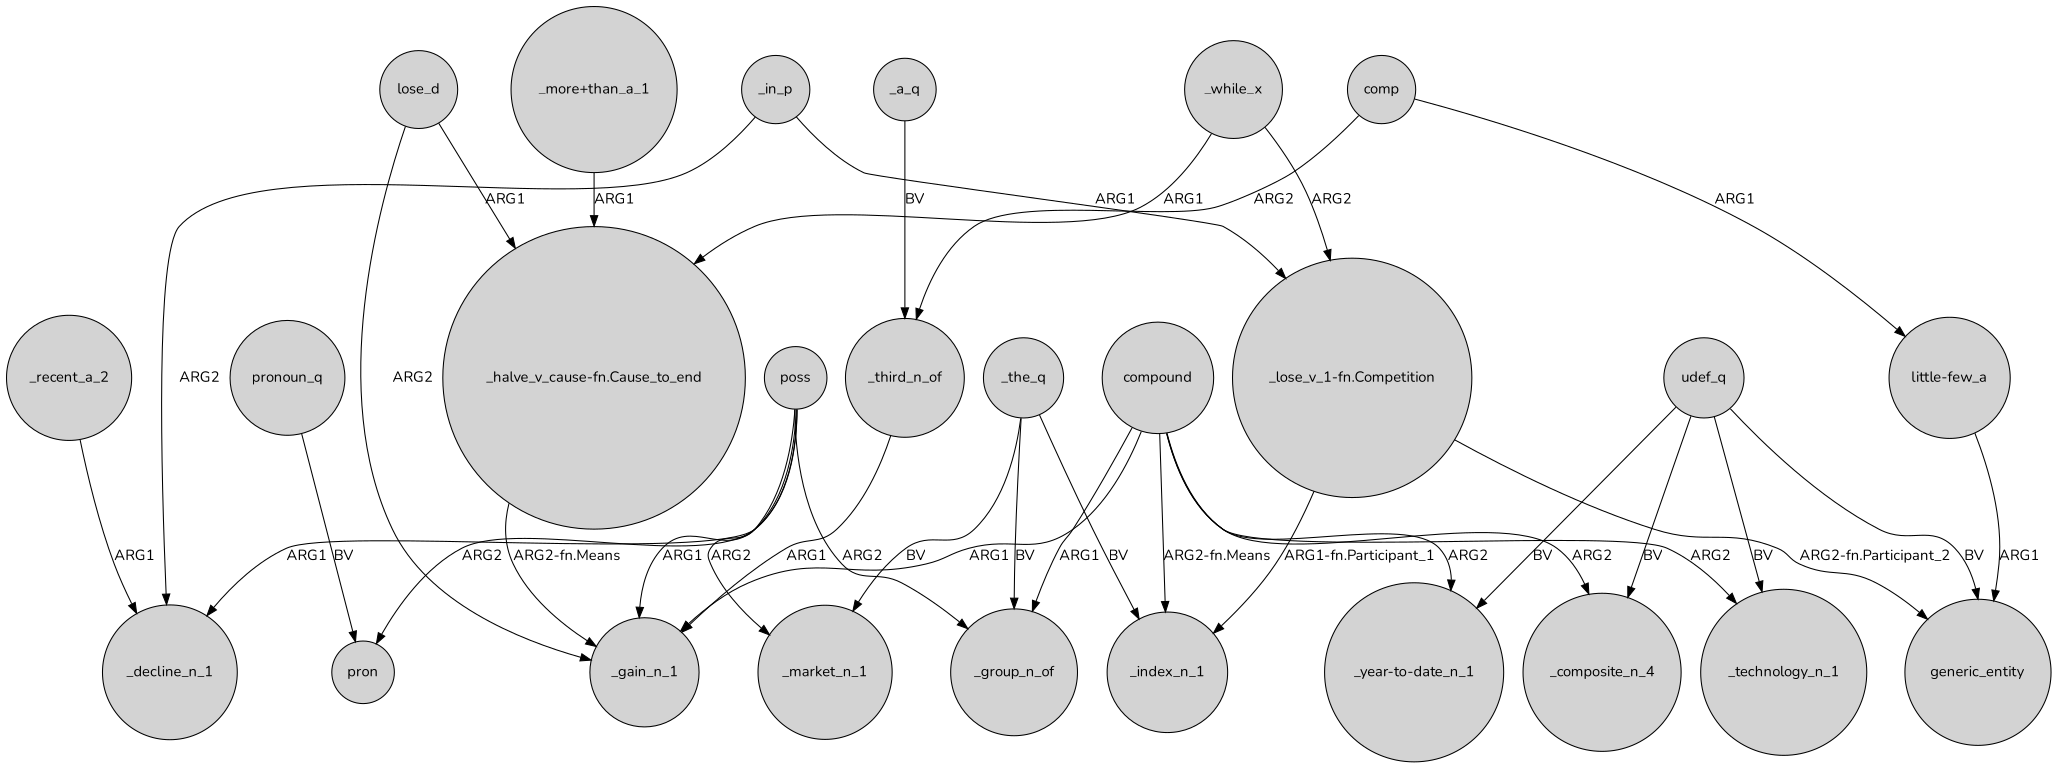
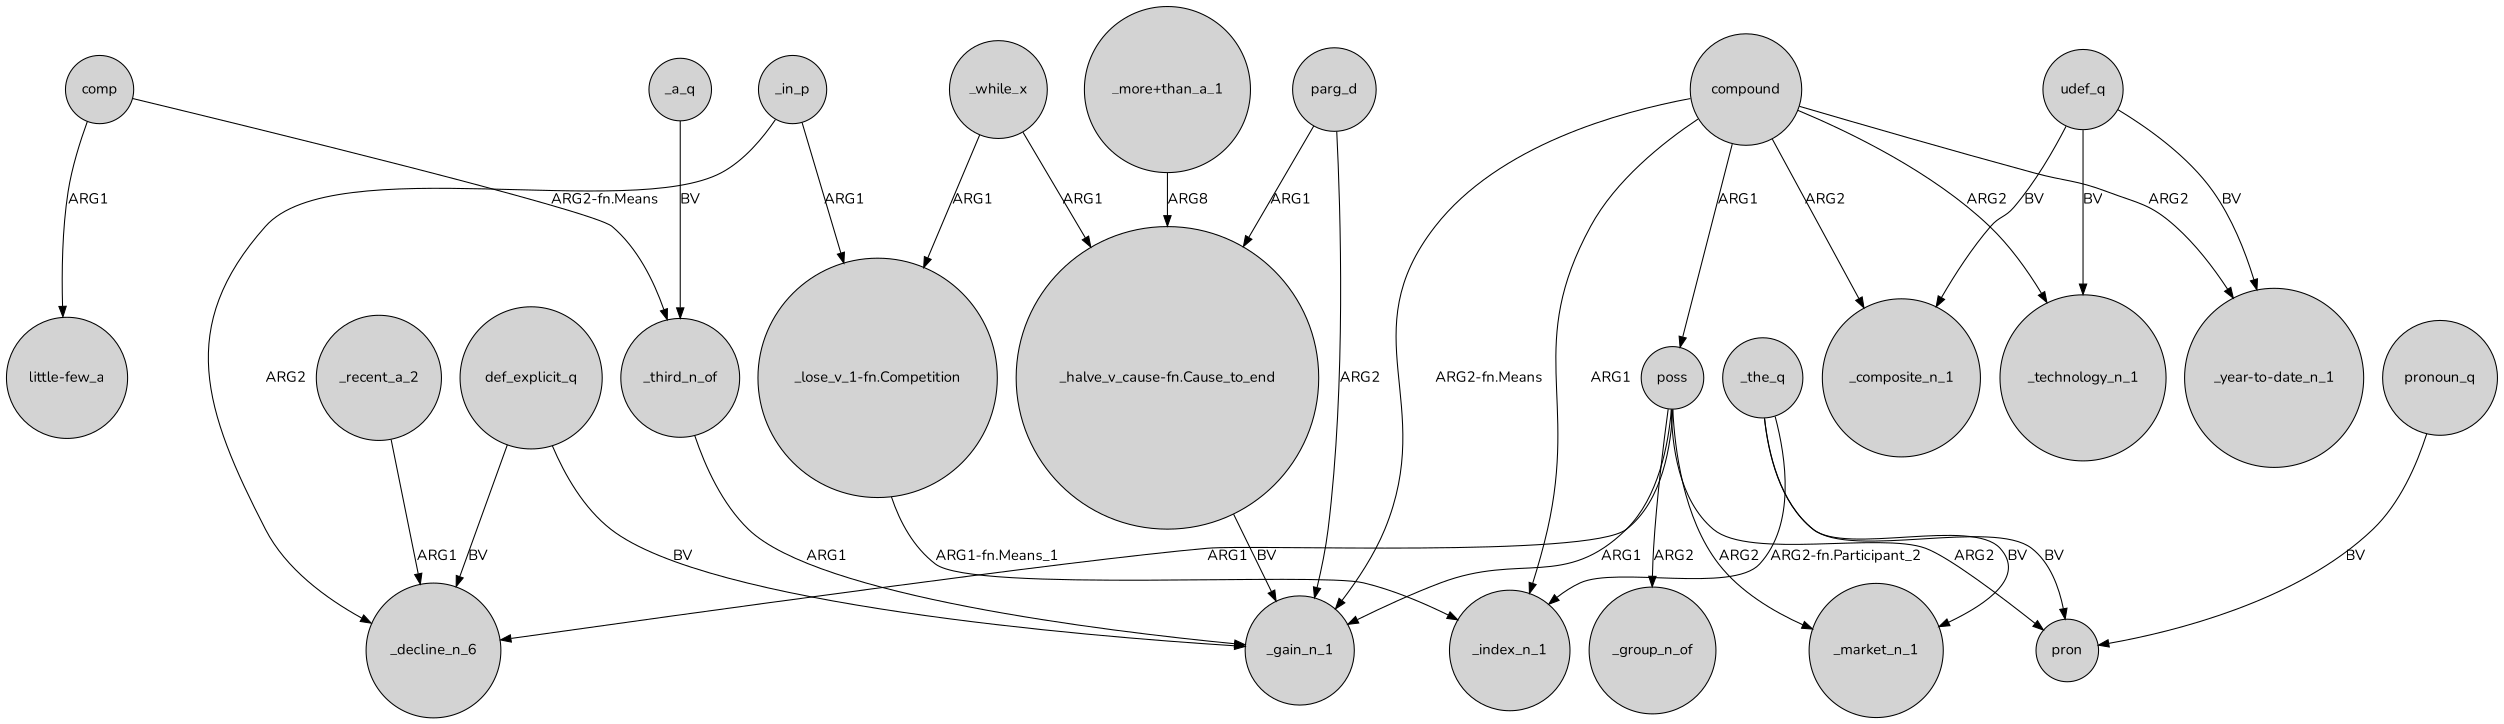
node "lose_d": label "lose_d" -> "parg_d"
edge "_more+than_a_1" -> "_halve_v_cause-fn.Cause_to_end": label "ARG1" -> "ARG8"
edge "comp" -> "_third_n_of": label "ARG2" -> "ARG2-fn.Means"
edge "_while_x" -> "_lose_v_1-fn.Competition": label "ARG2" -> "ARG1"
node "def_explicit_q": added
edge "compound" -> "_group_n_of": now "compound" -> "poss"
edge "_the_q" -> "_group_n_of": now "_the_q" -> "pron"
edge "_halve_v_cause-fn.Cause_to_end" -> "_gain_n_1": label "ARG2-fn.Means" -> "BV"
edge "compound" -> "_gain_n_1": label "ARG1" -> "ARG2-fn.Means"
edge "_the_q" -> "_index_n_1": label "BV" -> "ARG2-fn.Participant_2"
edge "compound" -> "_index_n_1": label "ARG2-fn.Means" -> "ARG1"
edge "_lose_v_1-fn.Competition" -> "_index_n_1": label "ARG1-fn.Participant_1" -> "ARG1-fn.Means_1"
node "_decline_n_1": label "_decline_n_1" -> "_decline_n_6"
node "_composite_n_4": label "_composite_n_4" -> "_composite_n_1"
node "generic_entity": removed
